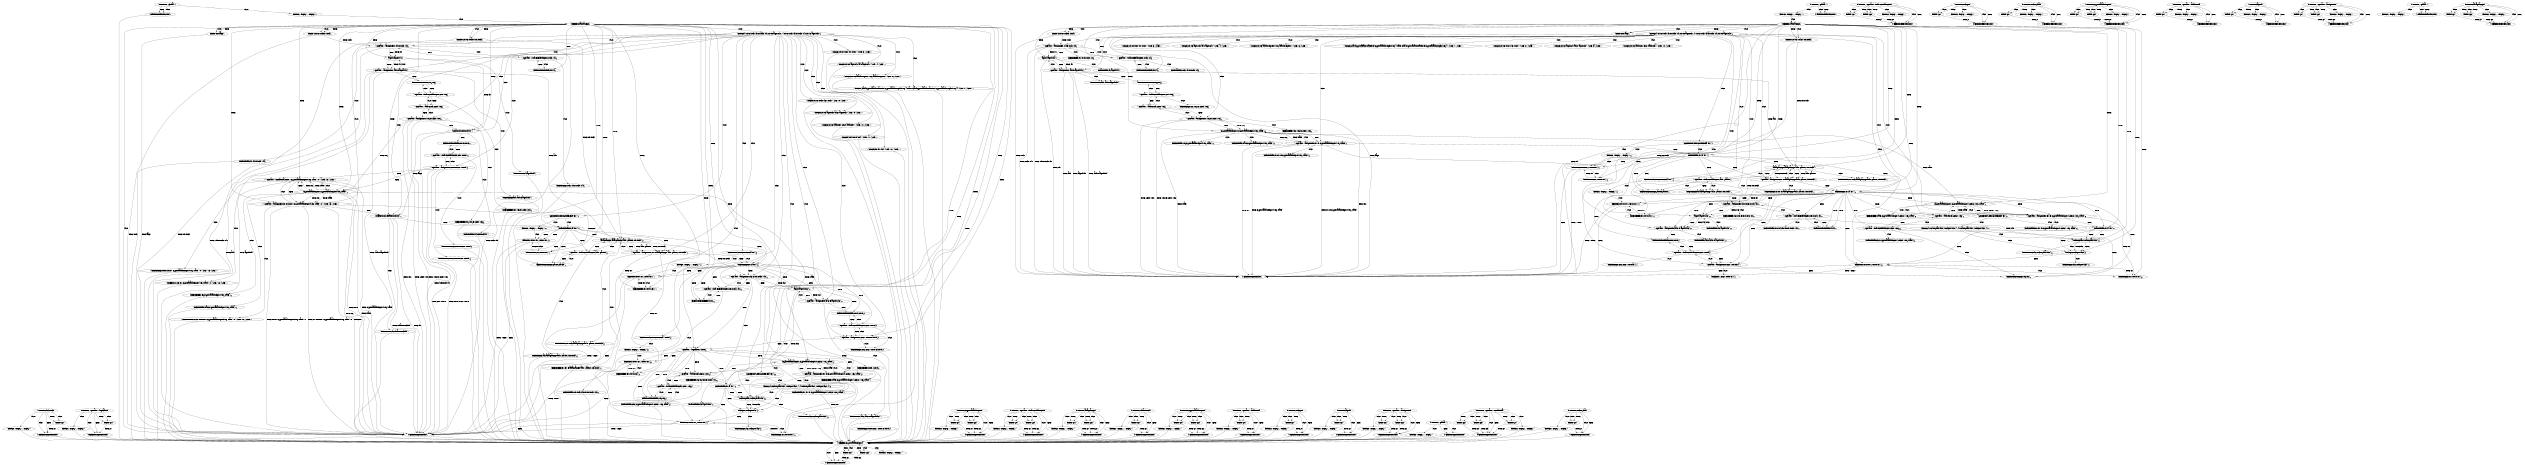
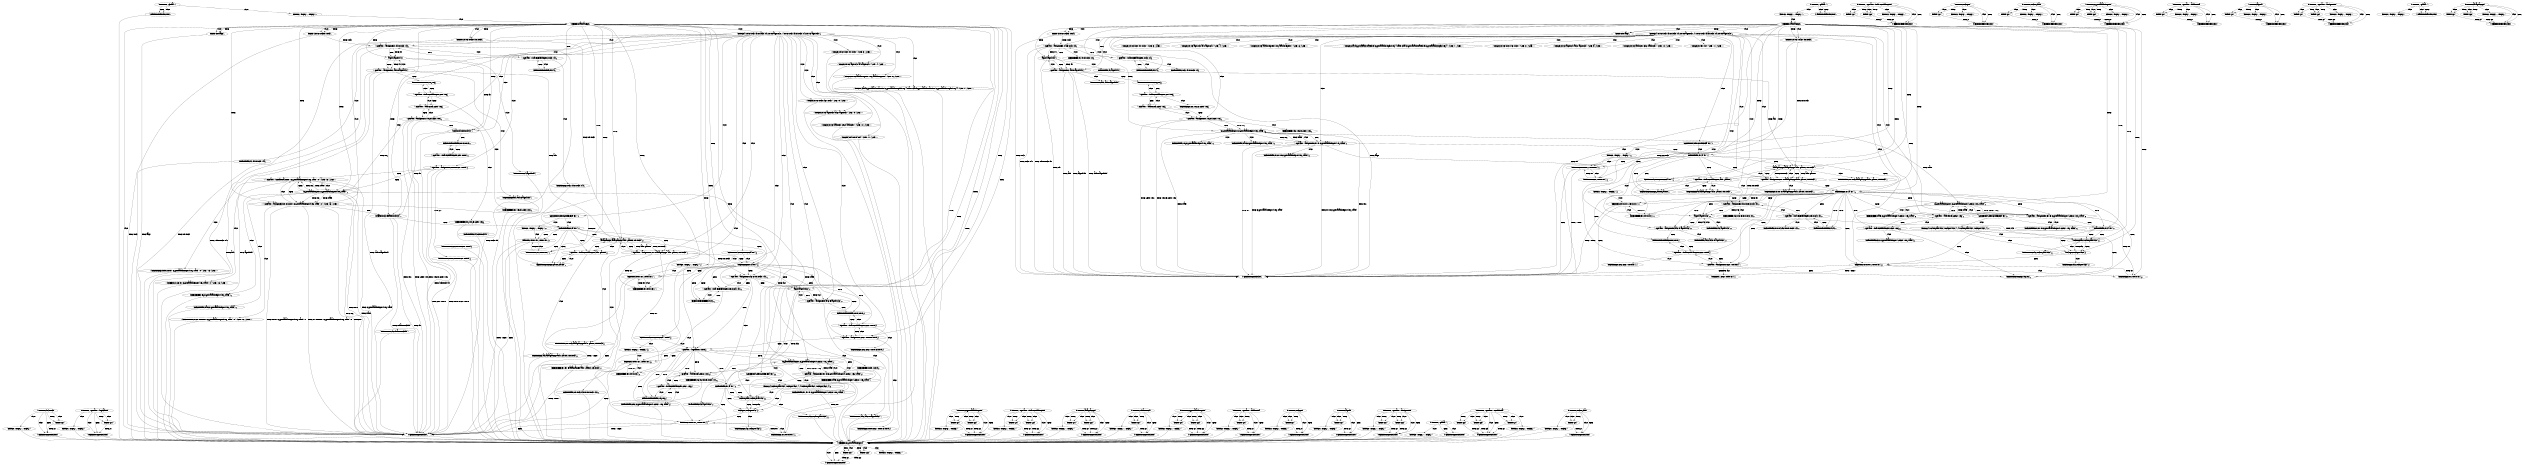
node "<(LOCAL,int err: int)<SUB>11</SUB>>": added
node "<(LOCAL,int err: int)<SUB>12</SUB>>": removed
edge "(<operator>.indirectFieldAccess,ctx->more)" -> "(<operator>.assignment,more = ctx->more)": removed, label "CFG:"
edge "(<operator>.assignment,more = ctx->more)" -> "(<operator>.indirectFieldAccess,ctx->more)": removed, label "AST:"
edge "(lock_sock,lock_sock(sk))" -> "(release_sock,release_sock(sk))": label "DDG: flags" -> "DDG: sk"
edge "(lock_sock,lock_sock(sk))" -> "(IDENTIFIER,sk,lock_sock(sk))": removed, label "AST:"
edge "(<operator>.indirectFieldAccess,ctx->more)" -> "(IDENTIFIER,ctx,more = ctx->more)": removed, label "AST:"
edge "(<operator>.assignment,more = ctx->more)" -> "(IDENTIFIER,more,more = ctx->more)": label "AST: " -> "DDG: p2"
edge "(<operator>.assignment,ctx2->more = 1)" -> "(LITERAL,1,ctx2->more = 1)": label "AST: " -> "DDG: sk2"
edge "(release_sock,release_sock(sk))" -> "(IDENTIFIER,sk,release_sock(sk))": removed, label "AST:"
edge "(<operator>.assignment,ctx2->more = more)" -> "(IDENTIFIER,ctx2,ctx2->more = more)": now "(<operator>.assignment,ctx2->more = more)" -> "(IDENTIFIER,more,ctx2->more = more)"
edge "(CONTROL_STRUCTURE,IF,if (!more))" -> "(<operator>.logicalNot,!more)": added, label "AST:"
edge "(<operator>.logicalNot,!more)" -> "(IDENTIFIER,more,!more)": label "DDG: " -> "AST: "
